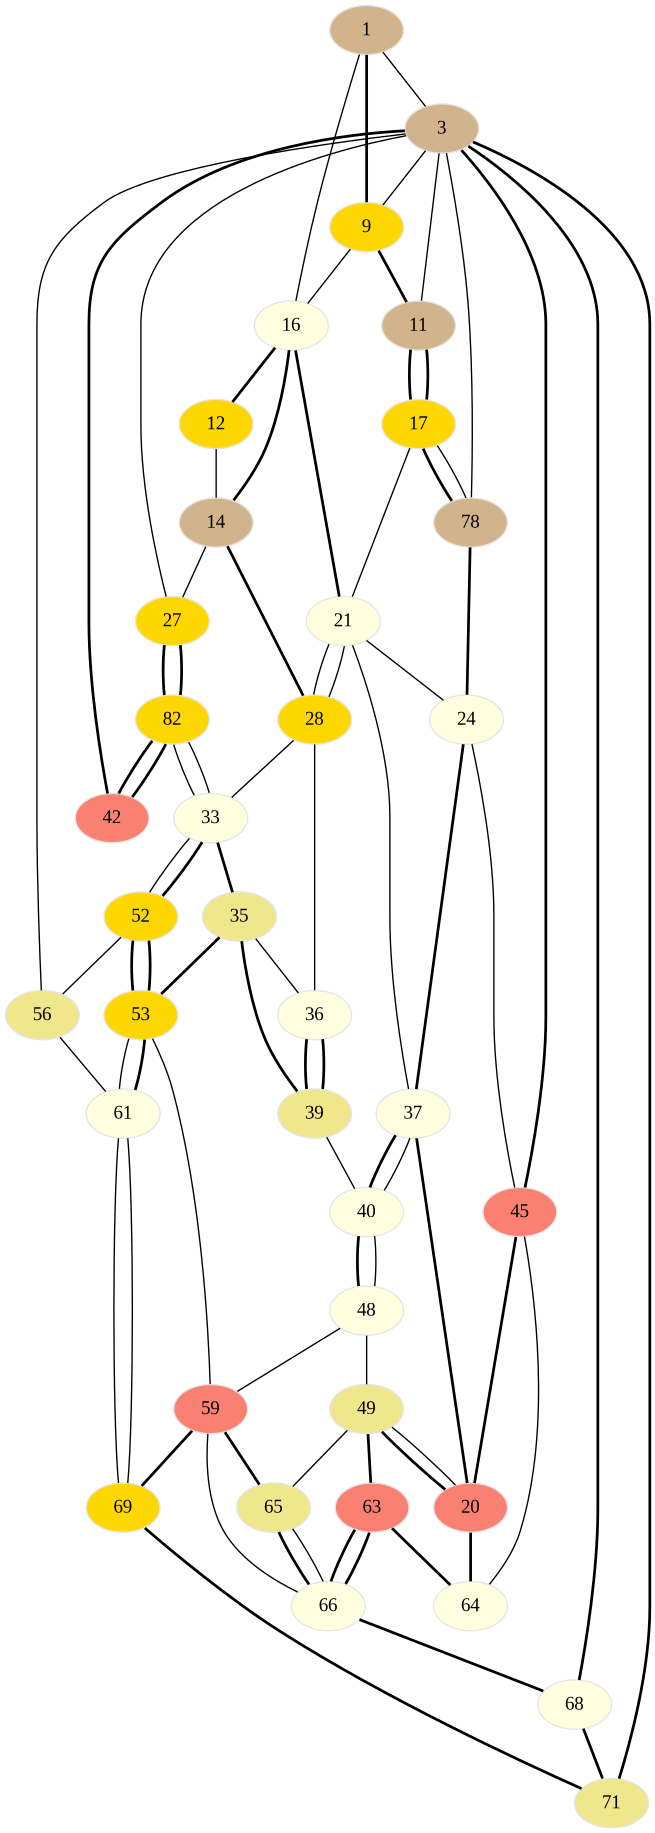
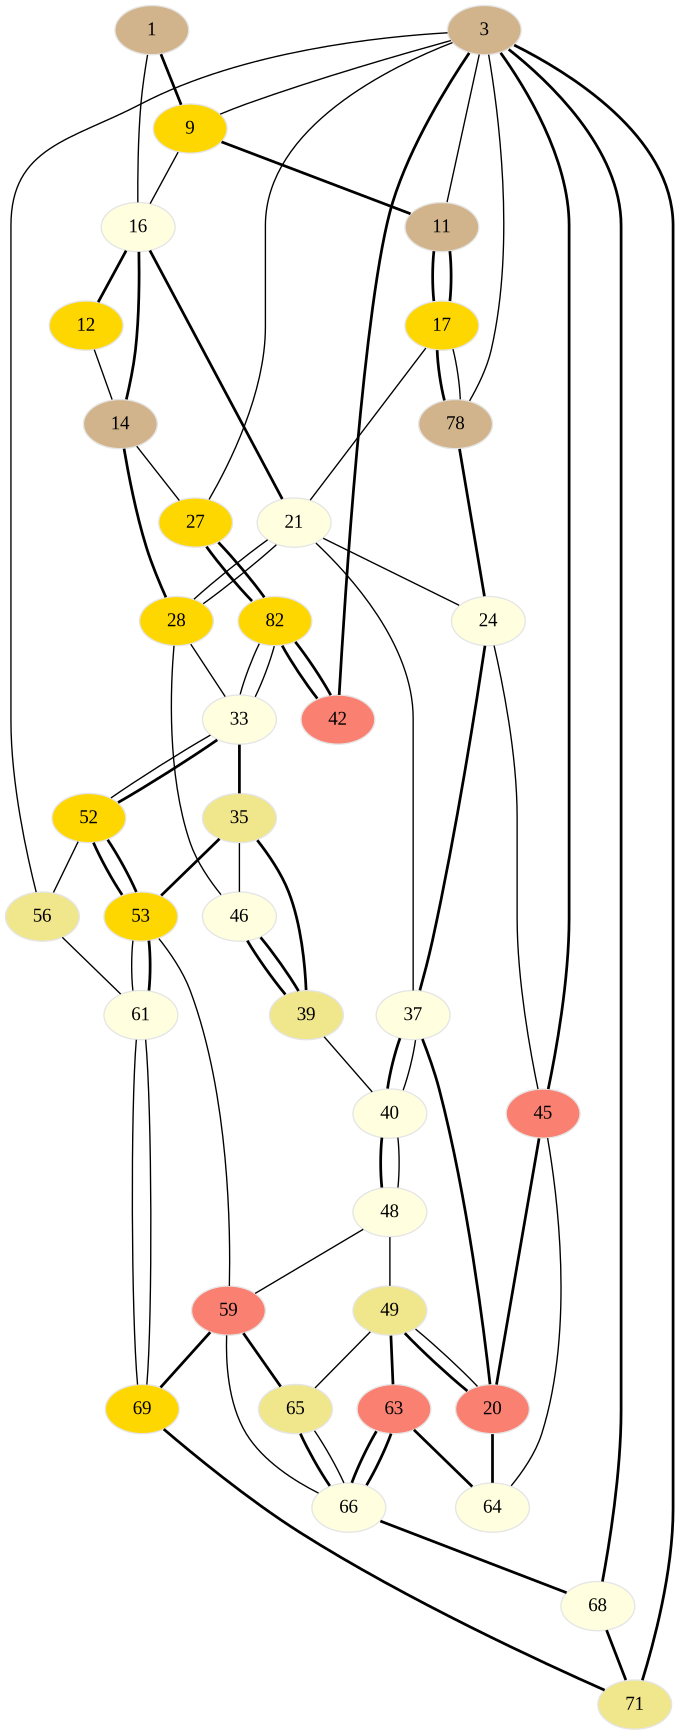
edge "1" -- "3": removed
node "36": label "36" -> "46"
